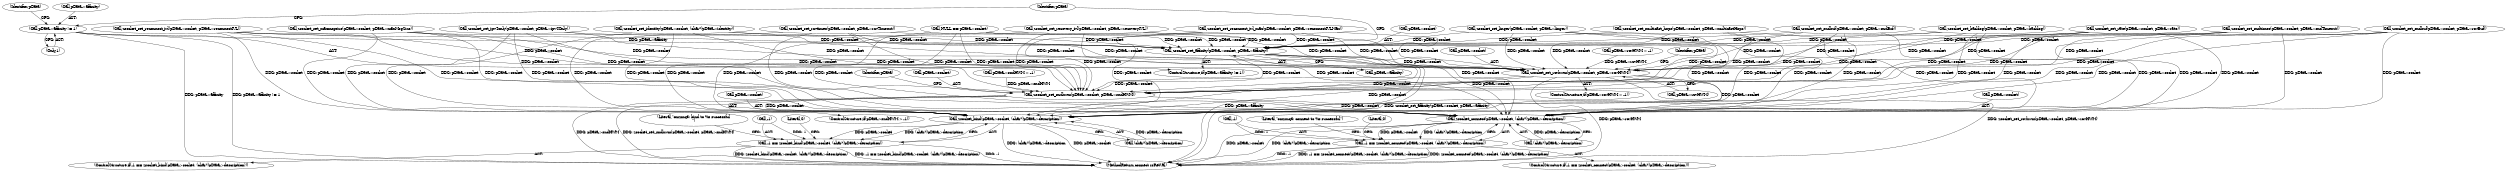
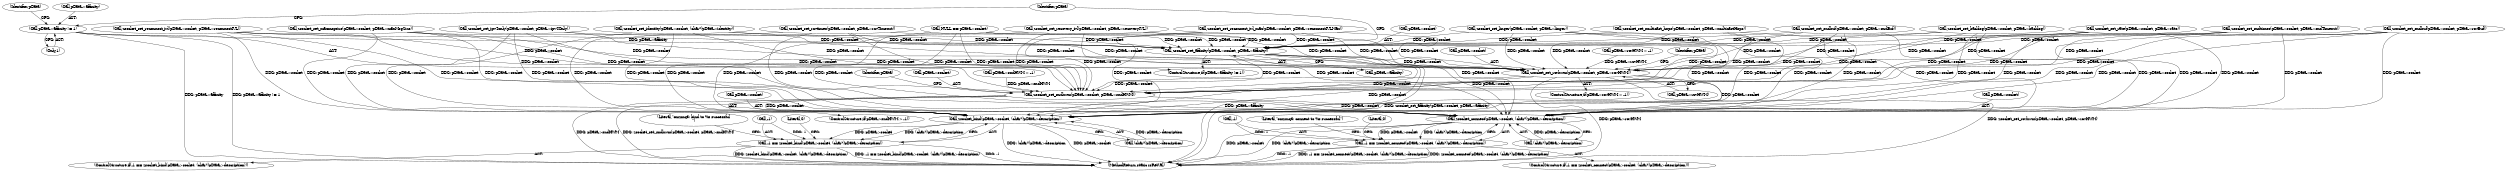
node "(MethodReturn,connect rsRetVal)": label "(MethodReturn,connect rsRetVal)" -> "(MethodReturn,static rsRetVal)"
